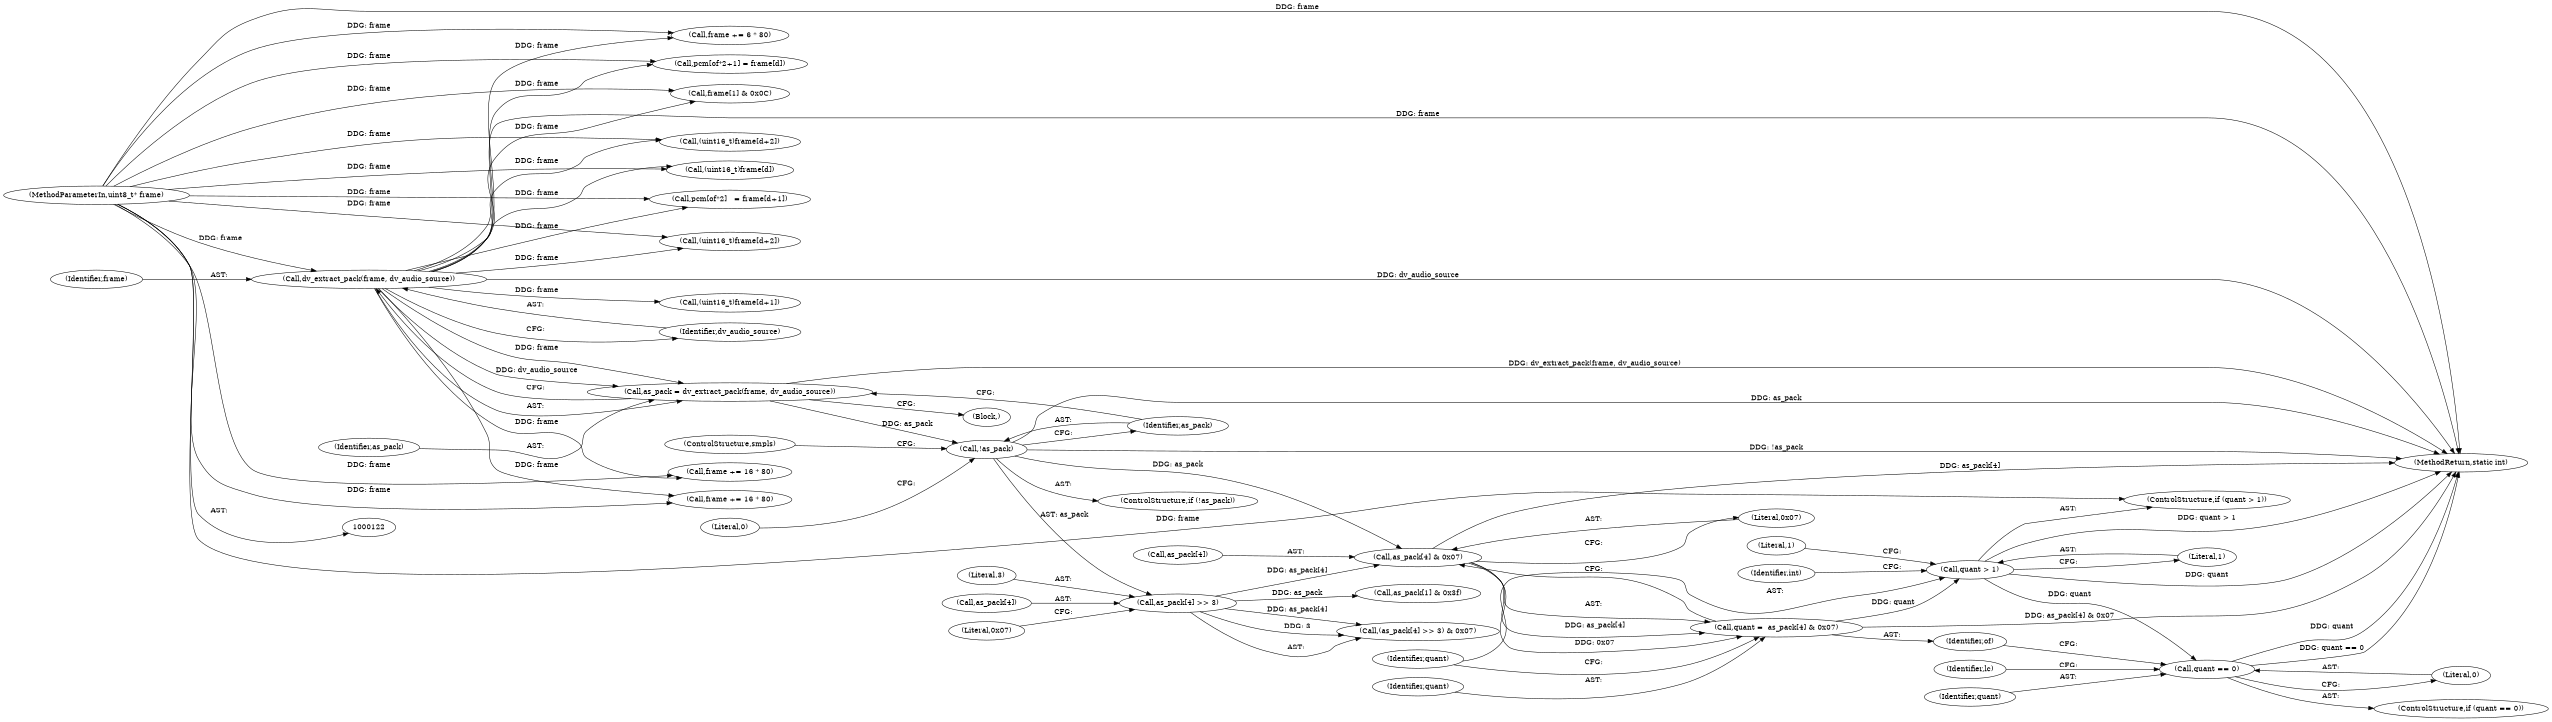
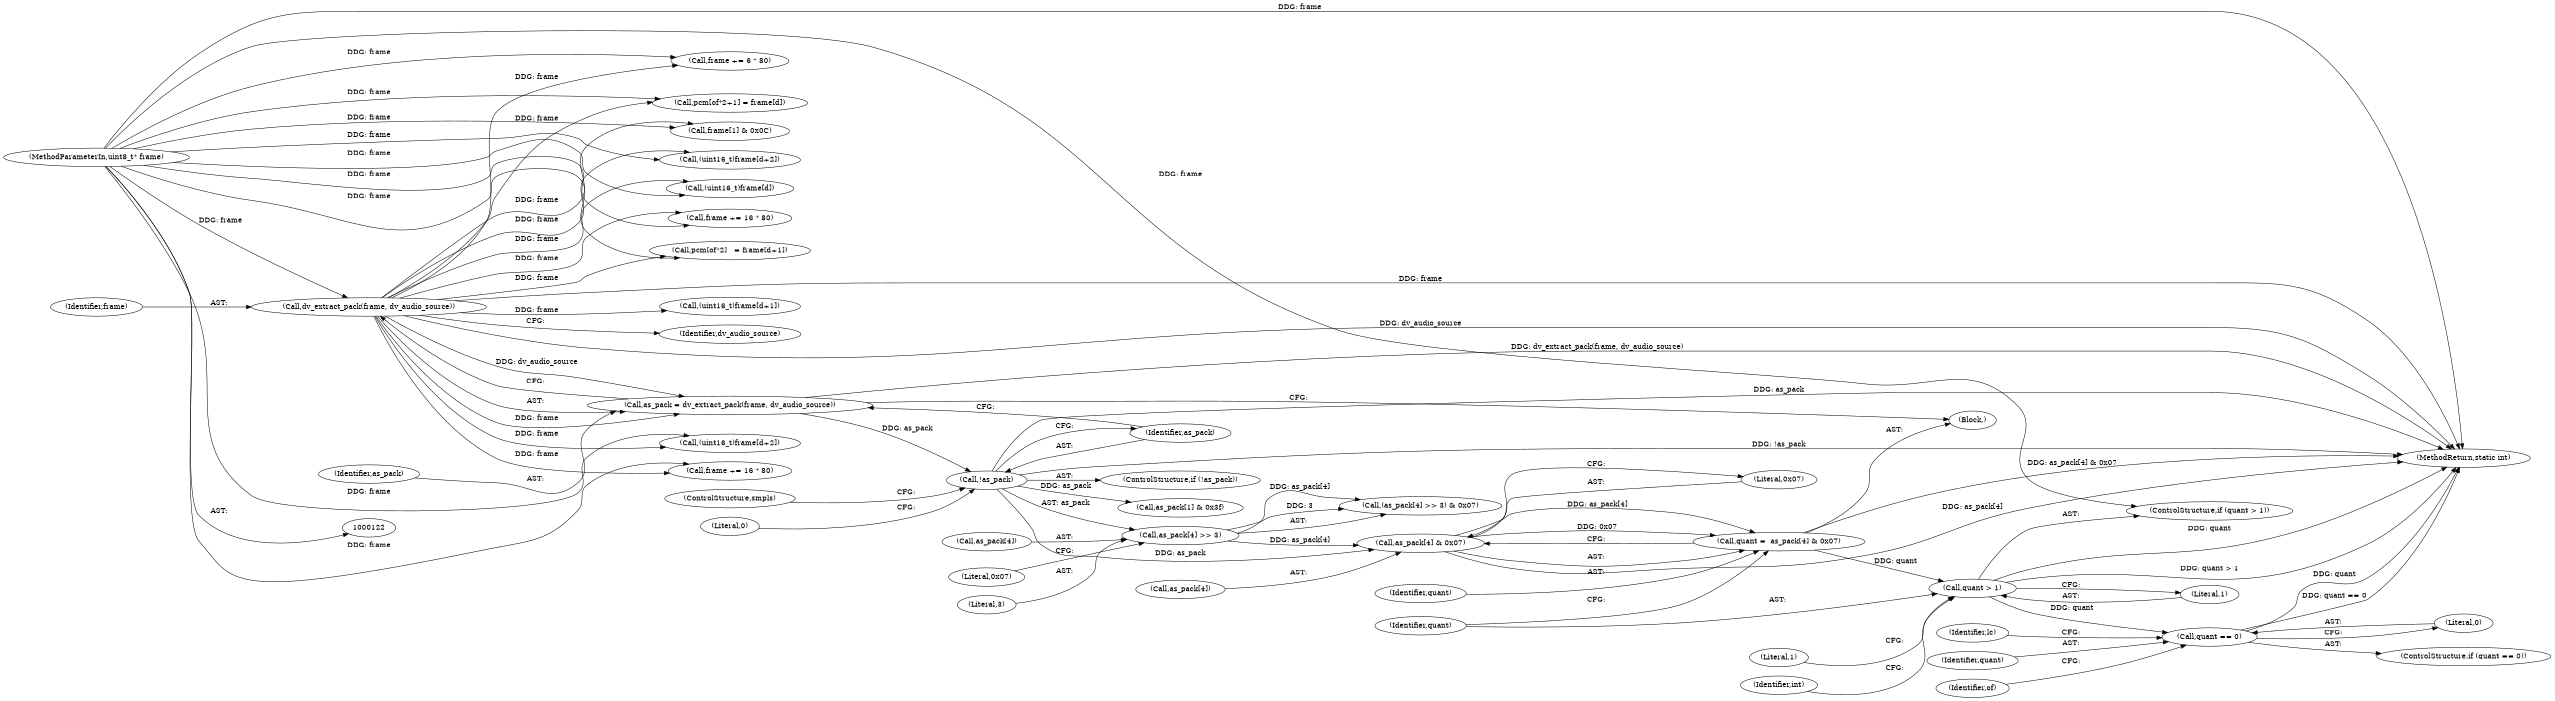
edge "(Identifier,dv_audio_source)" -> "(Call,dv_extract_pack(frame, dv_audio_source))": removed, label "AST:"
edge "(Call,as_pack[4] >> 3)" -> "(Call,as_pack[1] & 0x3f)": now "(Call,!as_pack)" -> "(Call,as_pack[1] & 0x3f)"
edge "(Call,quant =  as_pack[4] & 0x07)" -> "(Identifier,of)": now "(Call,quant =  as_pack[4] & 0x07)" -> "(Block,)"
